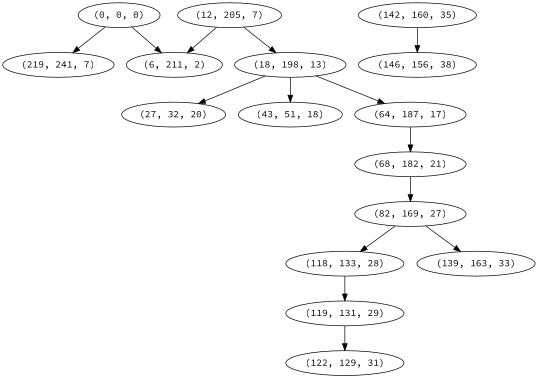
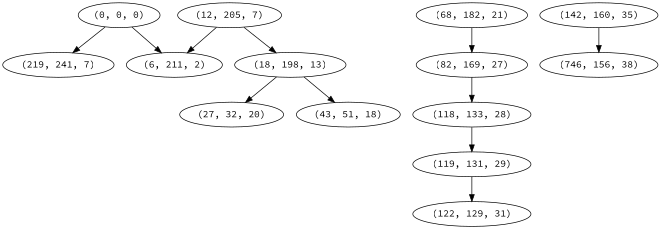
node "(146, 156, 38)": label "(146, 156, 38)" -> "(746, 156, 38)"
node "(64, 187, 17)": removed
node "(139, 163, 33)": removed
